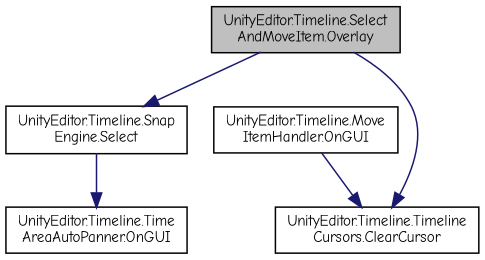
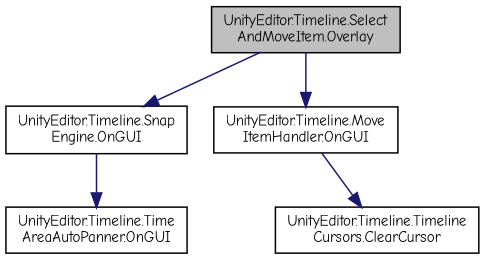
edge "UnityEditor.Timeline.Select AndMoveItem.Overlay" -> "UnityEditor.Timeline.Timeline Cursors.ClearCursor": now "UnityEditor.Timeline.Select AndMoveItem.Overlay" -> "UnityEditor.Timeline.Move ItemHandler.OnGUI"
node "UnityEditor.Timeline.Snap Engine.Select": label "UnityEditor.Timeline.Snap Engine.Select" -> "UnityEditor.Timeline.Snap Engine.OnGUI"
